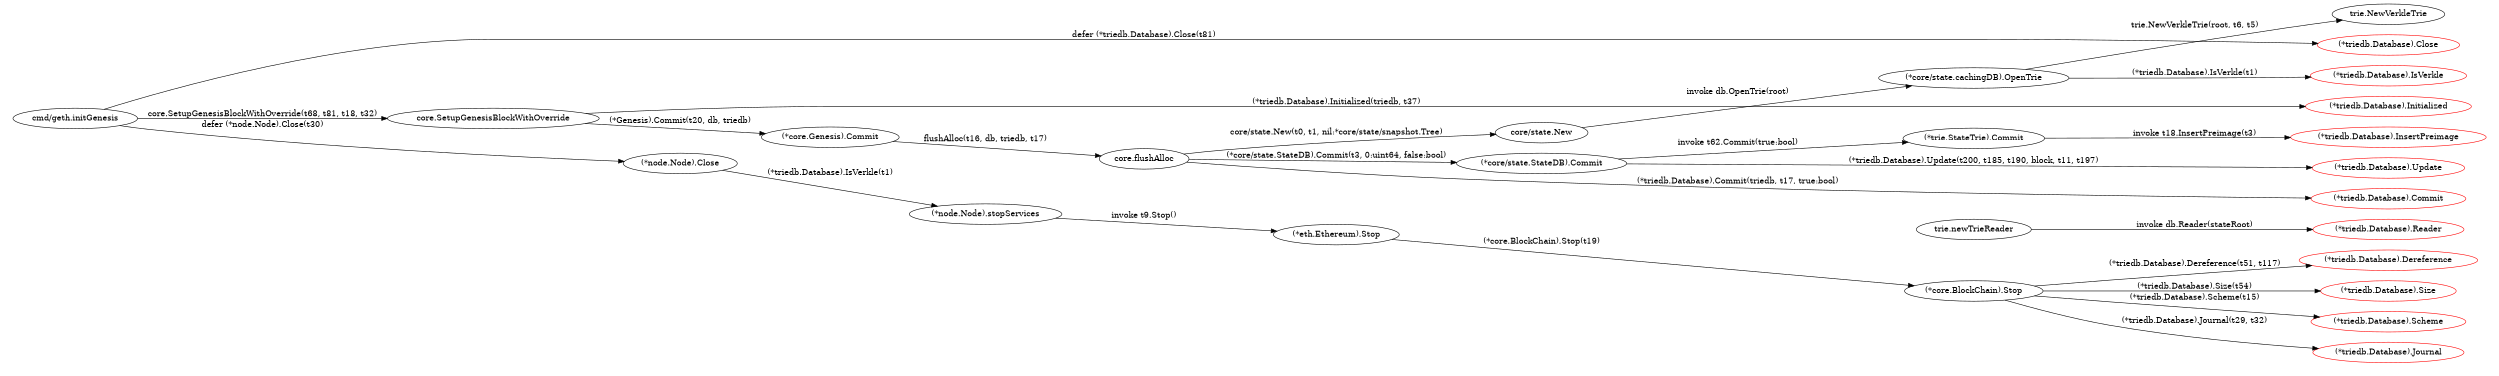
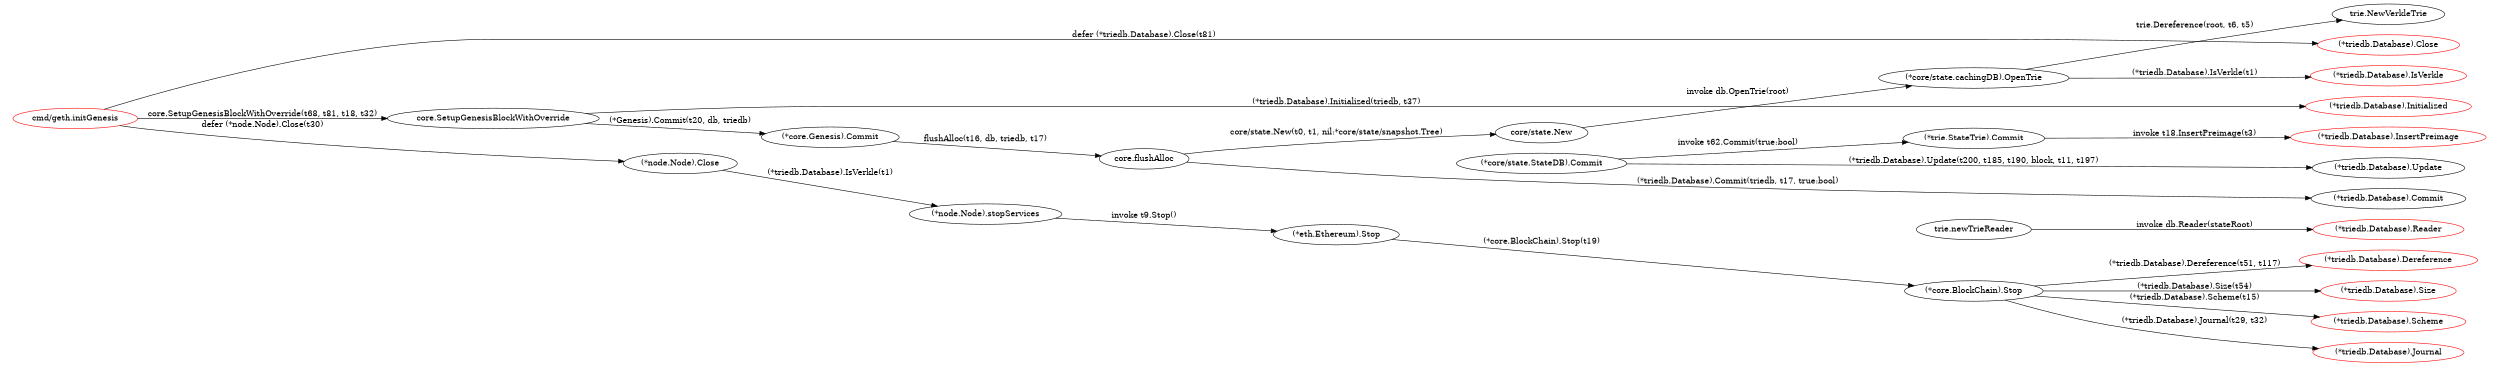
edge "(*core/state.cachingDB).OpenTrie" -> "trie.NewVerkleTrie": label "trie.NewVerkleTrie(root, t6, t5)" -> "trie.Dereference(root, t6, t5)"
node "cmd/geth.initGenesis": color black -> red
edge "core.flushAlloc" -> "(*core/state.StateDB).Commit": removed, label "(*core/state.StateDB).Commit(t3, 0:uint64, false:bool)"
node "(*triedb.Database).Update": color red -> black
node "(*triedb.Database).Commit": color red -> black
